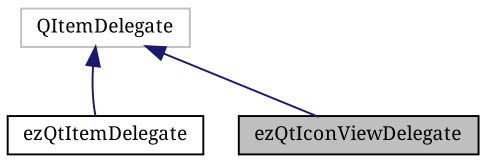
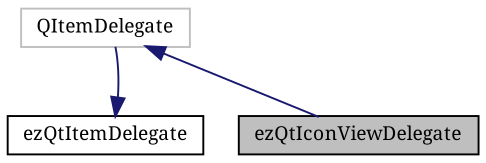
edge "ezQtItemDelegate" -> "QItemDelegate": reversed
